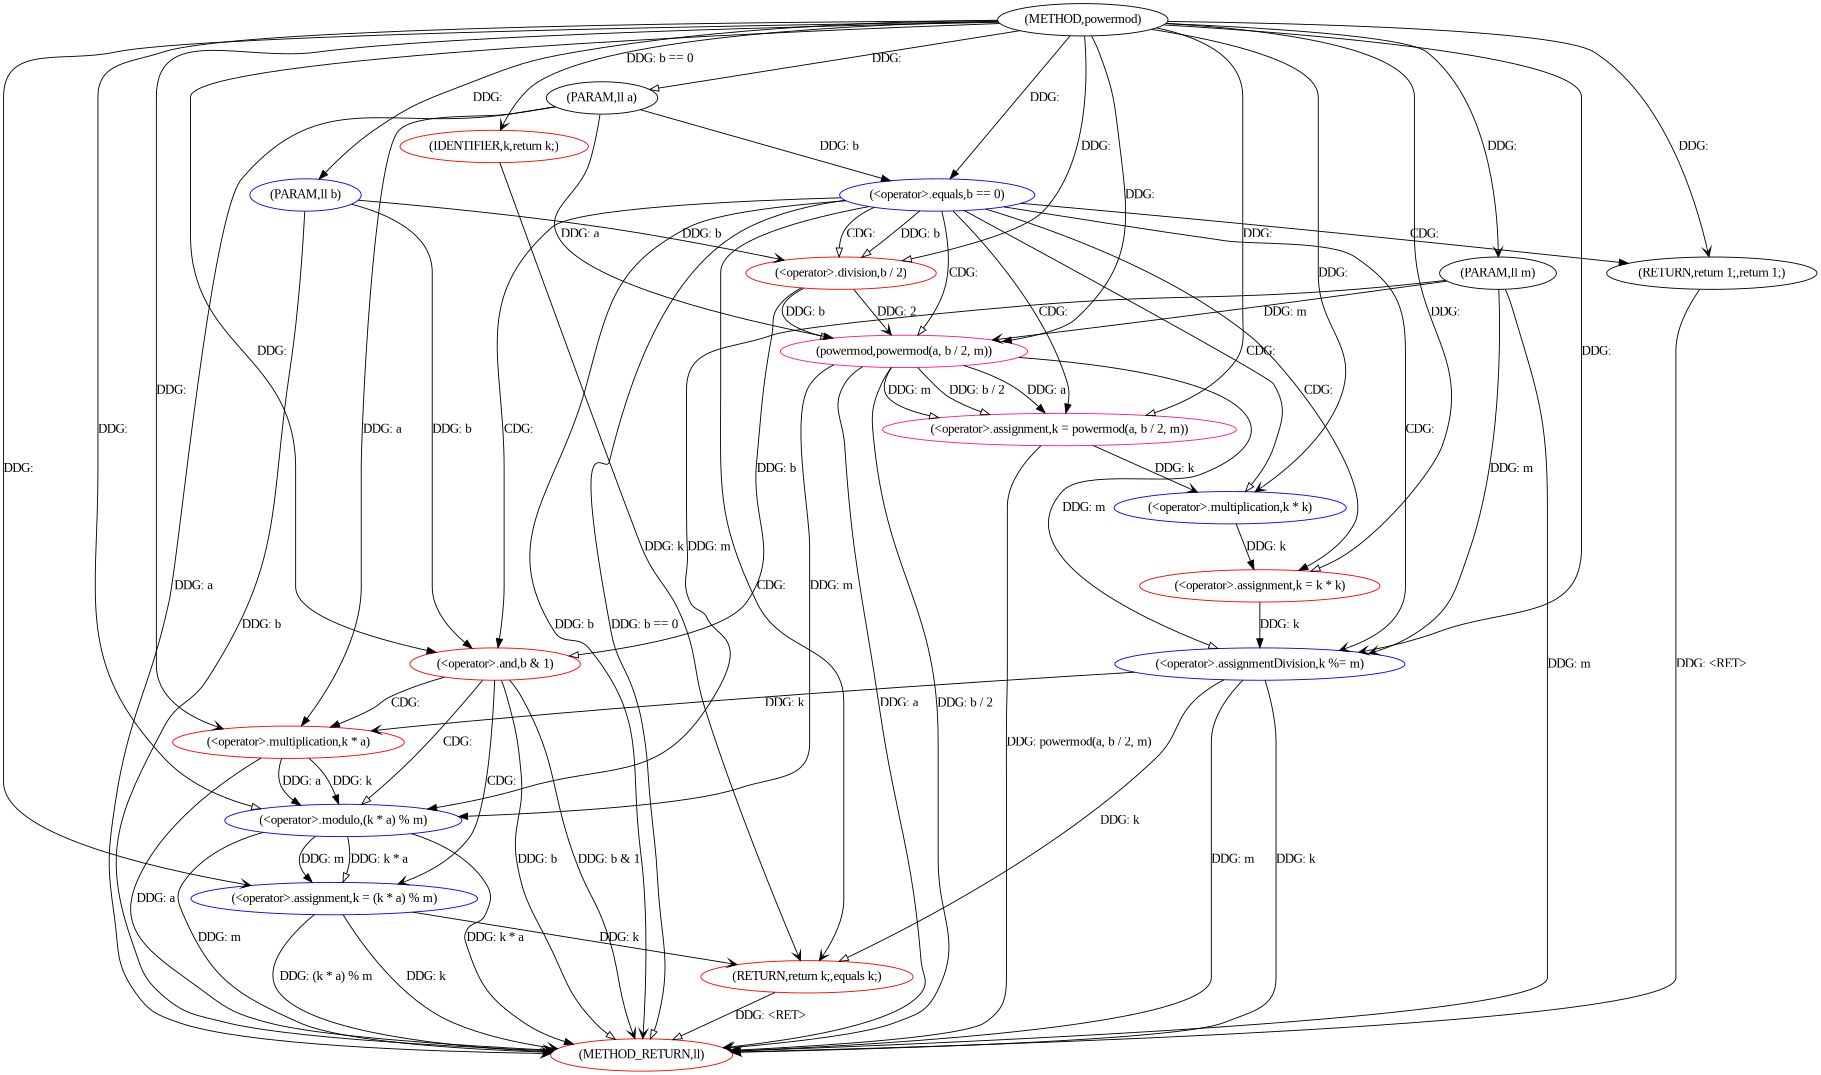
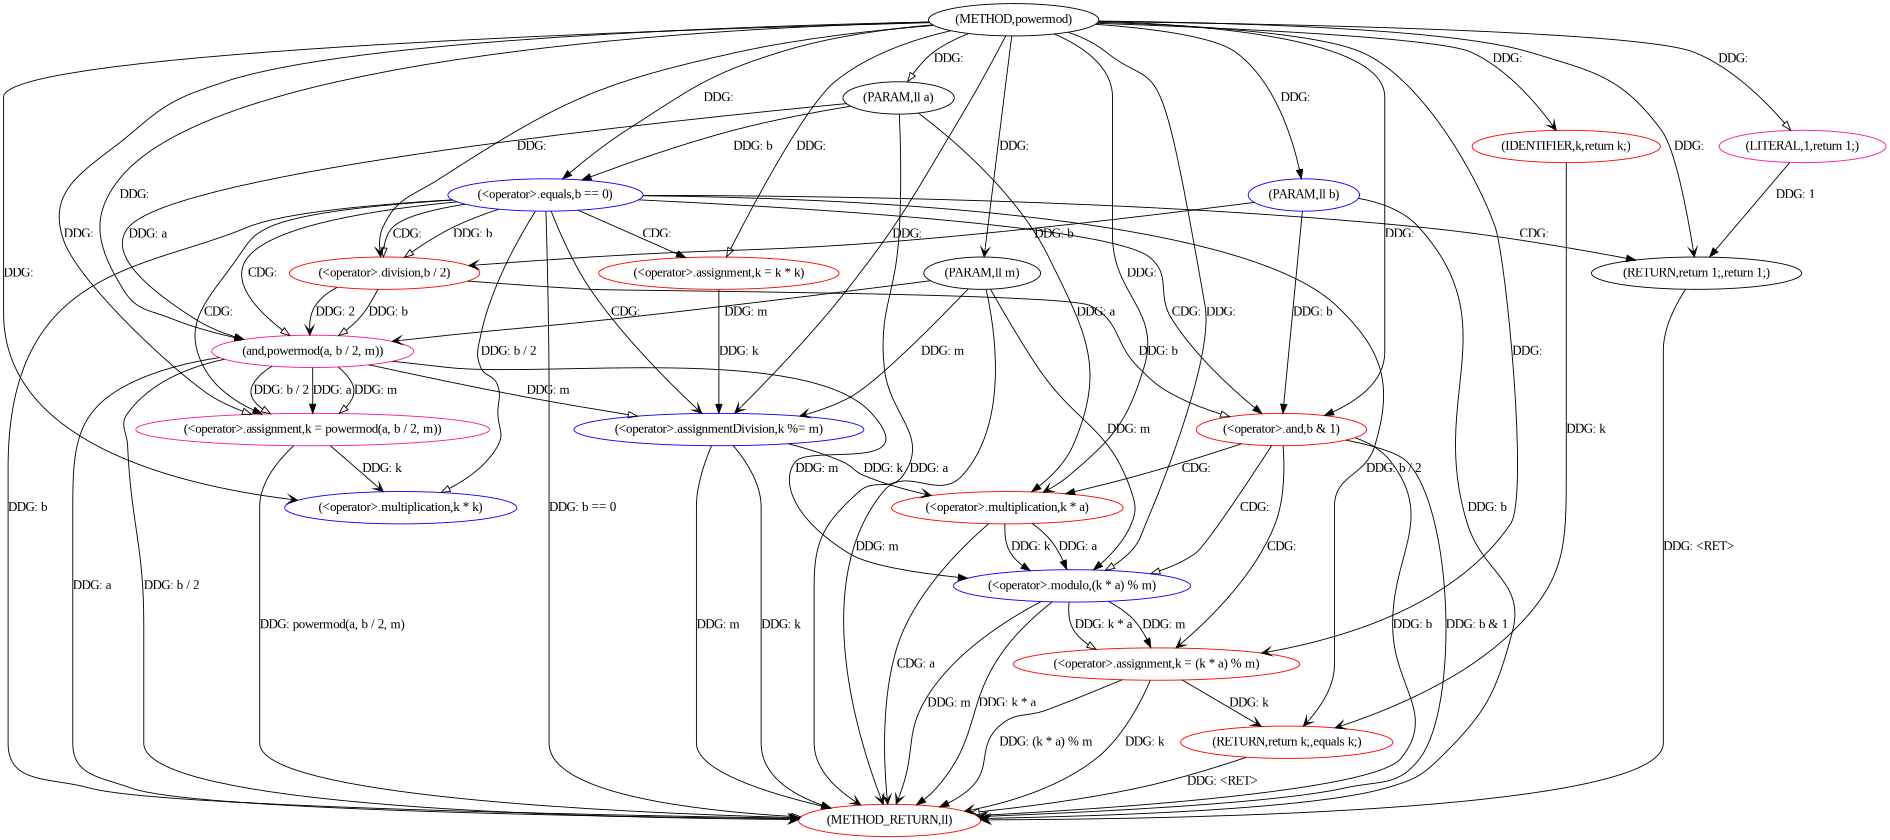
edge "(METHOD,powermod)" -> "(IDENTIFIER,k,return k;)": label "DDG: b == 0" -> "DDG: "
node "(LITERAL,1,return 1;)": added
edge "(METHOD,powermod)" -> "(<operator>.division,b / 2)": arrowhead onormal -> vee
node "(powermod,powermod(a, b / 2, m))": label "(powermod,powermod(a, b / 2, m))" -> "(and,powermod(a, b / 2, m))"
edge "(<operator>.equals,b == 0)" -> "(<operator>.multiplication,k * k)": label "CDG: " -> "DDG: b / 2"
edge "(<operator>.multiplication,k * k)" -> "(<operator>.assignment,k = k * k)": removed, label "DDG: k"
edge "(<operator>.equals,b == 0)" -> "(RETURN,return k;,equals k;)": label "CDG: " -> "DDG: b / 2"
edge "(<operator>.assignmentDivision,k %= m)" -> "(RETURN,return k;,equals k;)": removed, label "DDG: k"
edge "(<operator>.multiplication,k * a)" -> "(METHOD_RETURN,ll)": label "DDG: a" -> "CDG: a"
node "(<operator>.assignment,k = (k * a) % m)": color blue -> red
